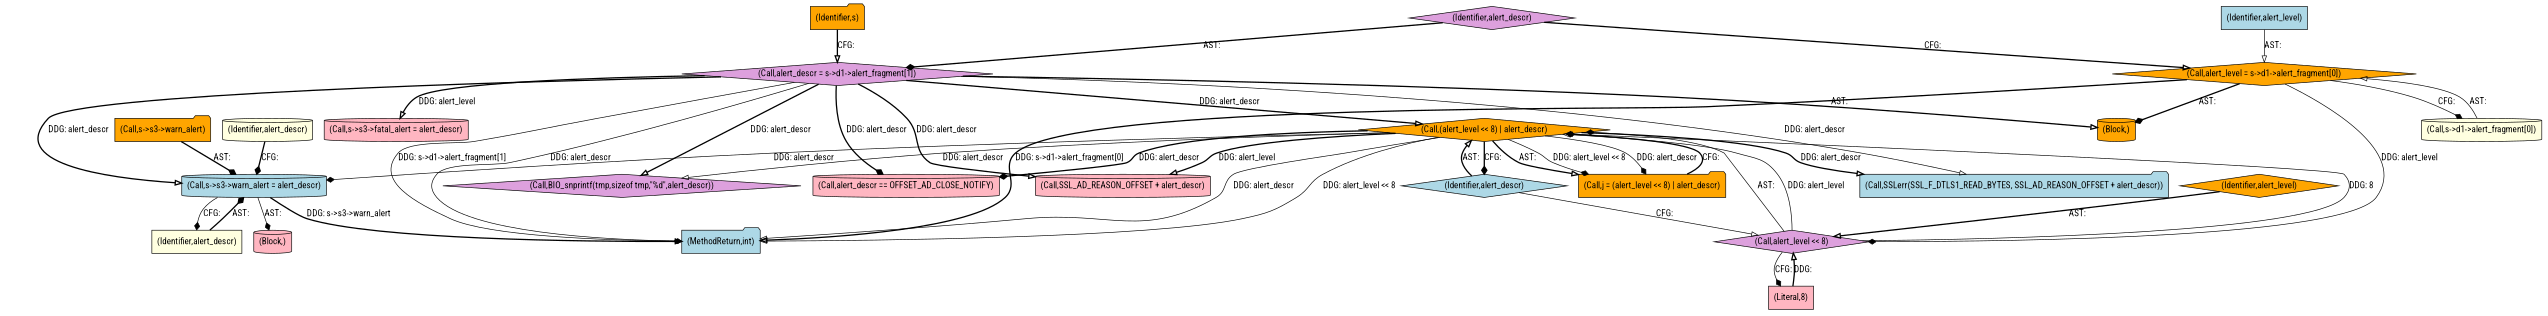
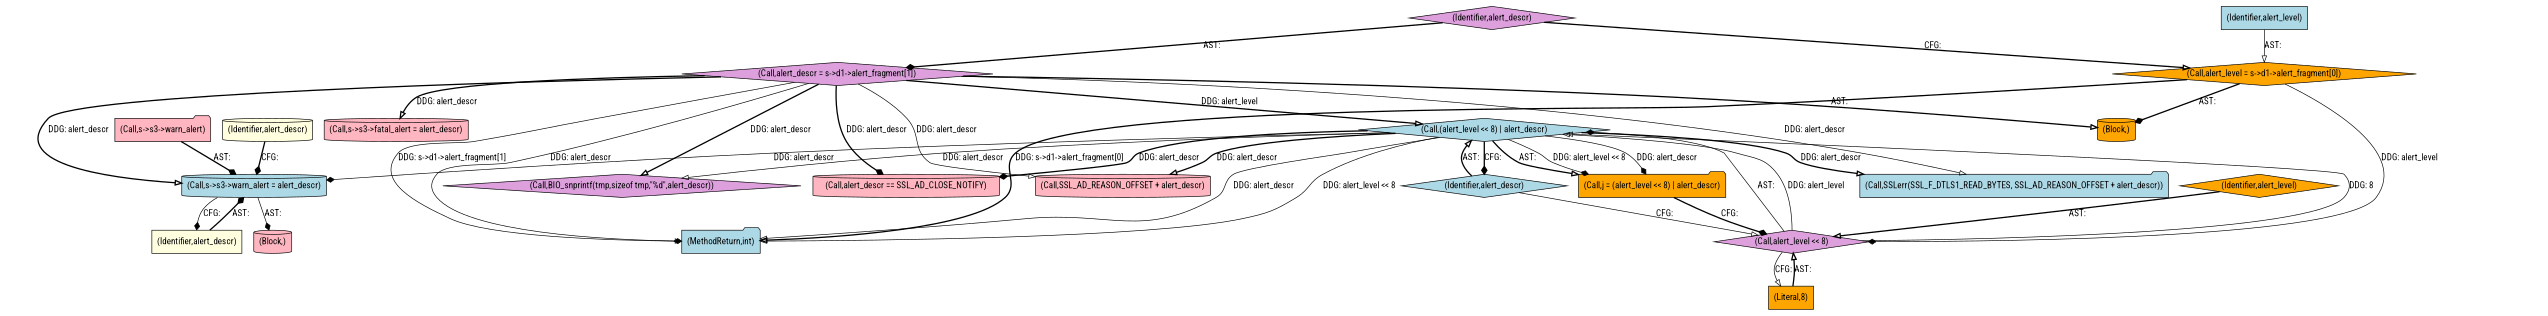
node "(Identifier,s)": removed
edge "(Call,alert_descr = s->d1->alert_fragment[1])" -> "(Call,s->s3->fatal_alert = alert_descr)": label "DDG: alert_level" -> "DDG: alert_descr"
edge "(Call,alert_descr = s->d1->alert_fragment[1])" -> "(Call,(alert_level << 8) | alert_descr)": label "DDG: alert_descr" -> "DDG: alert_level"
node "(Call,s->s3->warn_alert)": fillcolor orange -> lightpink
node "(Call,(alert_level << 8) | alert_descr)": fillcolor orange -> lightblue
node "(Call,s->d1->alert_fragment[0])": removed
edge "(Call,j = (alert_level << 8) | alert_descr)" -> "(Call,(alert_level << 8) | alert_descr)": now "(Call,j = (alert_level << 8) | alert_descr)" -> "(Call,alert_level << 8)"
edge "(Call,(alert_level << 8) | alert_descr)" -> "(Call,SSL_AD_REASON_OFFSET + alert_descr)": label "DDG: alert_level" -> "DDG: alert_descr"
edge "(Call,alert_descr = s->d1->alert_fragment[1])" -> "(Call,SSL_AD_REASON_OFFSET + alert_descr)": style bold -> solid
node "(Call,alert_descr == OFFSET_AD_CLOSE_NOTIFY)": label "(Call,alert_descr == OFFSET_AD_CLOSE_NOTIFY)" -> "(Call,alert_descr == SSL_AD_CLOSE_NOTIFY)"
edge "(Call,s->s3->warn_alert = alert_descr)" -> "(MethodReturn,int)": removed, label "DDG: s->s3->warn_alert"
edge "(Call,alert_level << 8)" -> "(Literal,8)": arrowhead diamond -> onormal
edge "(Literal,8)" -> "(Call,alert_level << 8)": label "DDG: " -> "AST: "
node "(Literal,8)": fillcolor lightpink -> orange
